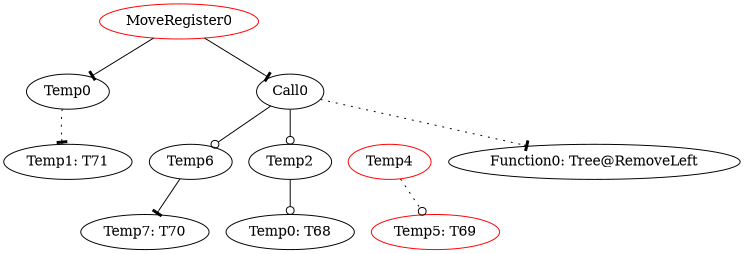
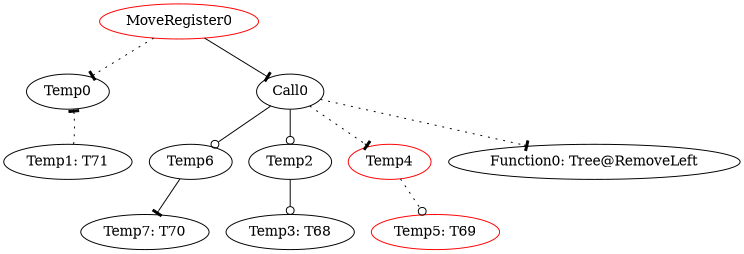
edge "MoveRegister0" -> "Temp0": style solid -> dotted
edge "Temp0" -> "Temp1: T71": reversed
edge "Call0" -> "Temp4": added
node "Temp0: T68": label "Temp0: T68" -> "Temp3: T68"
